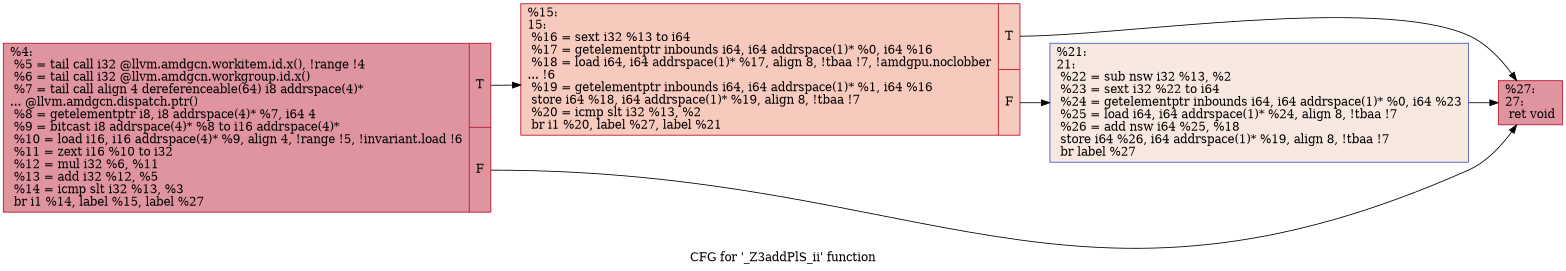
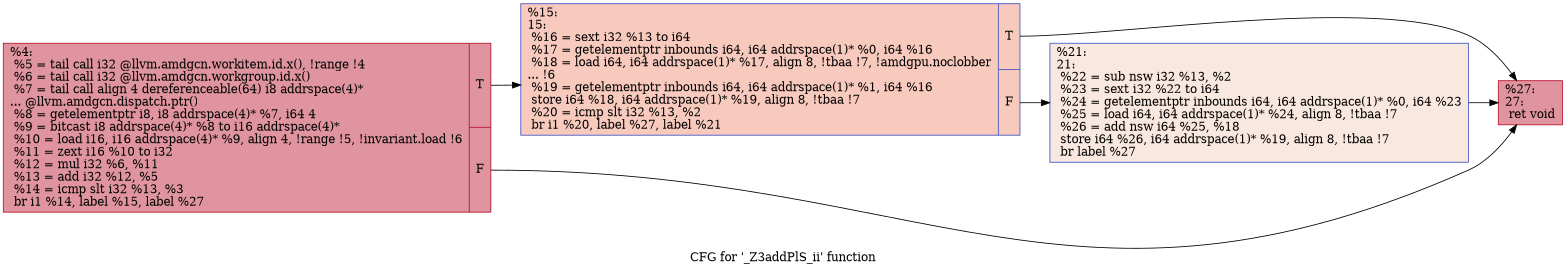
node "%15:": color #b70d28ff -> #3d50c3ff
